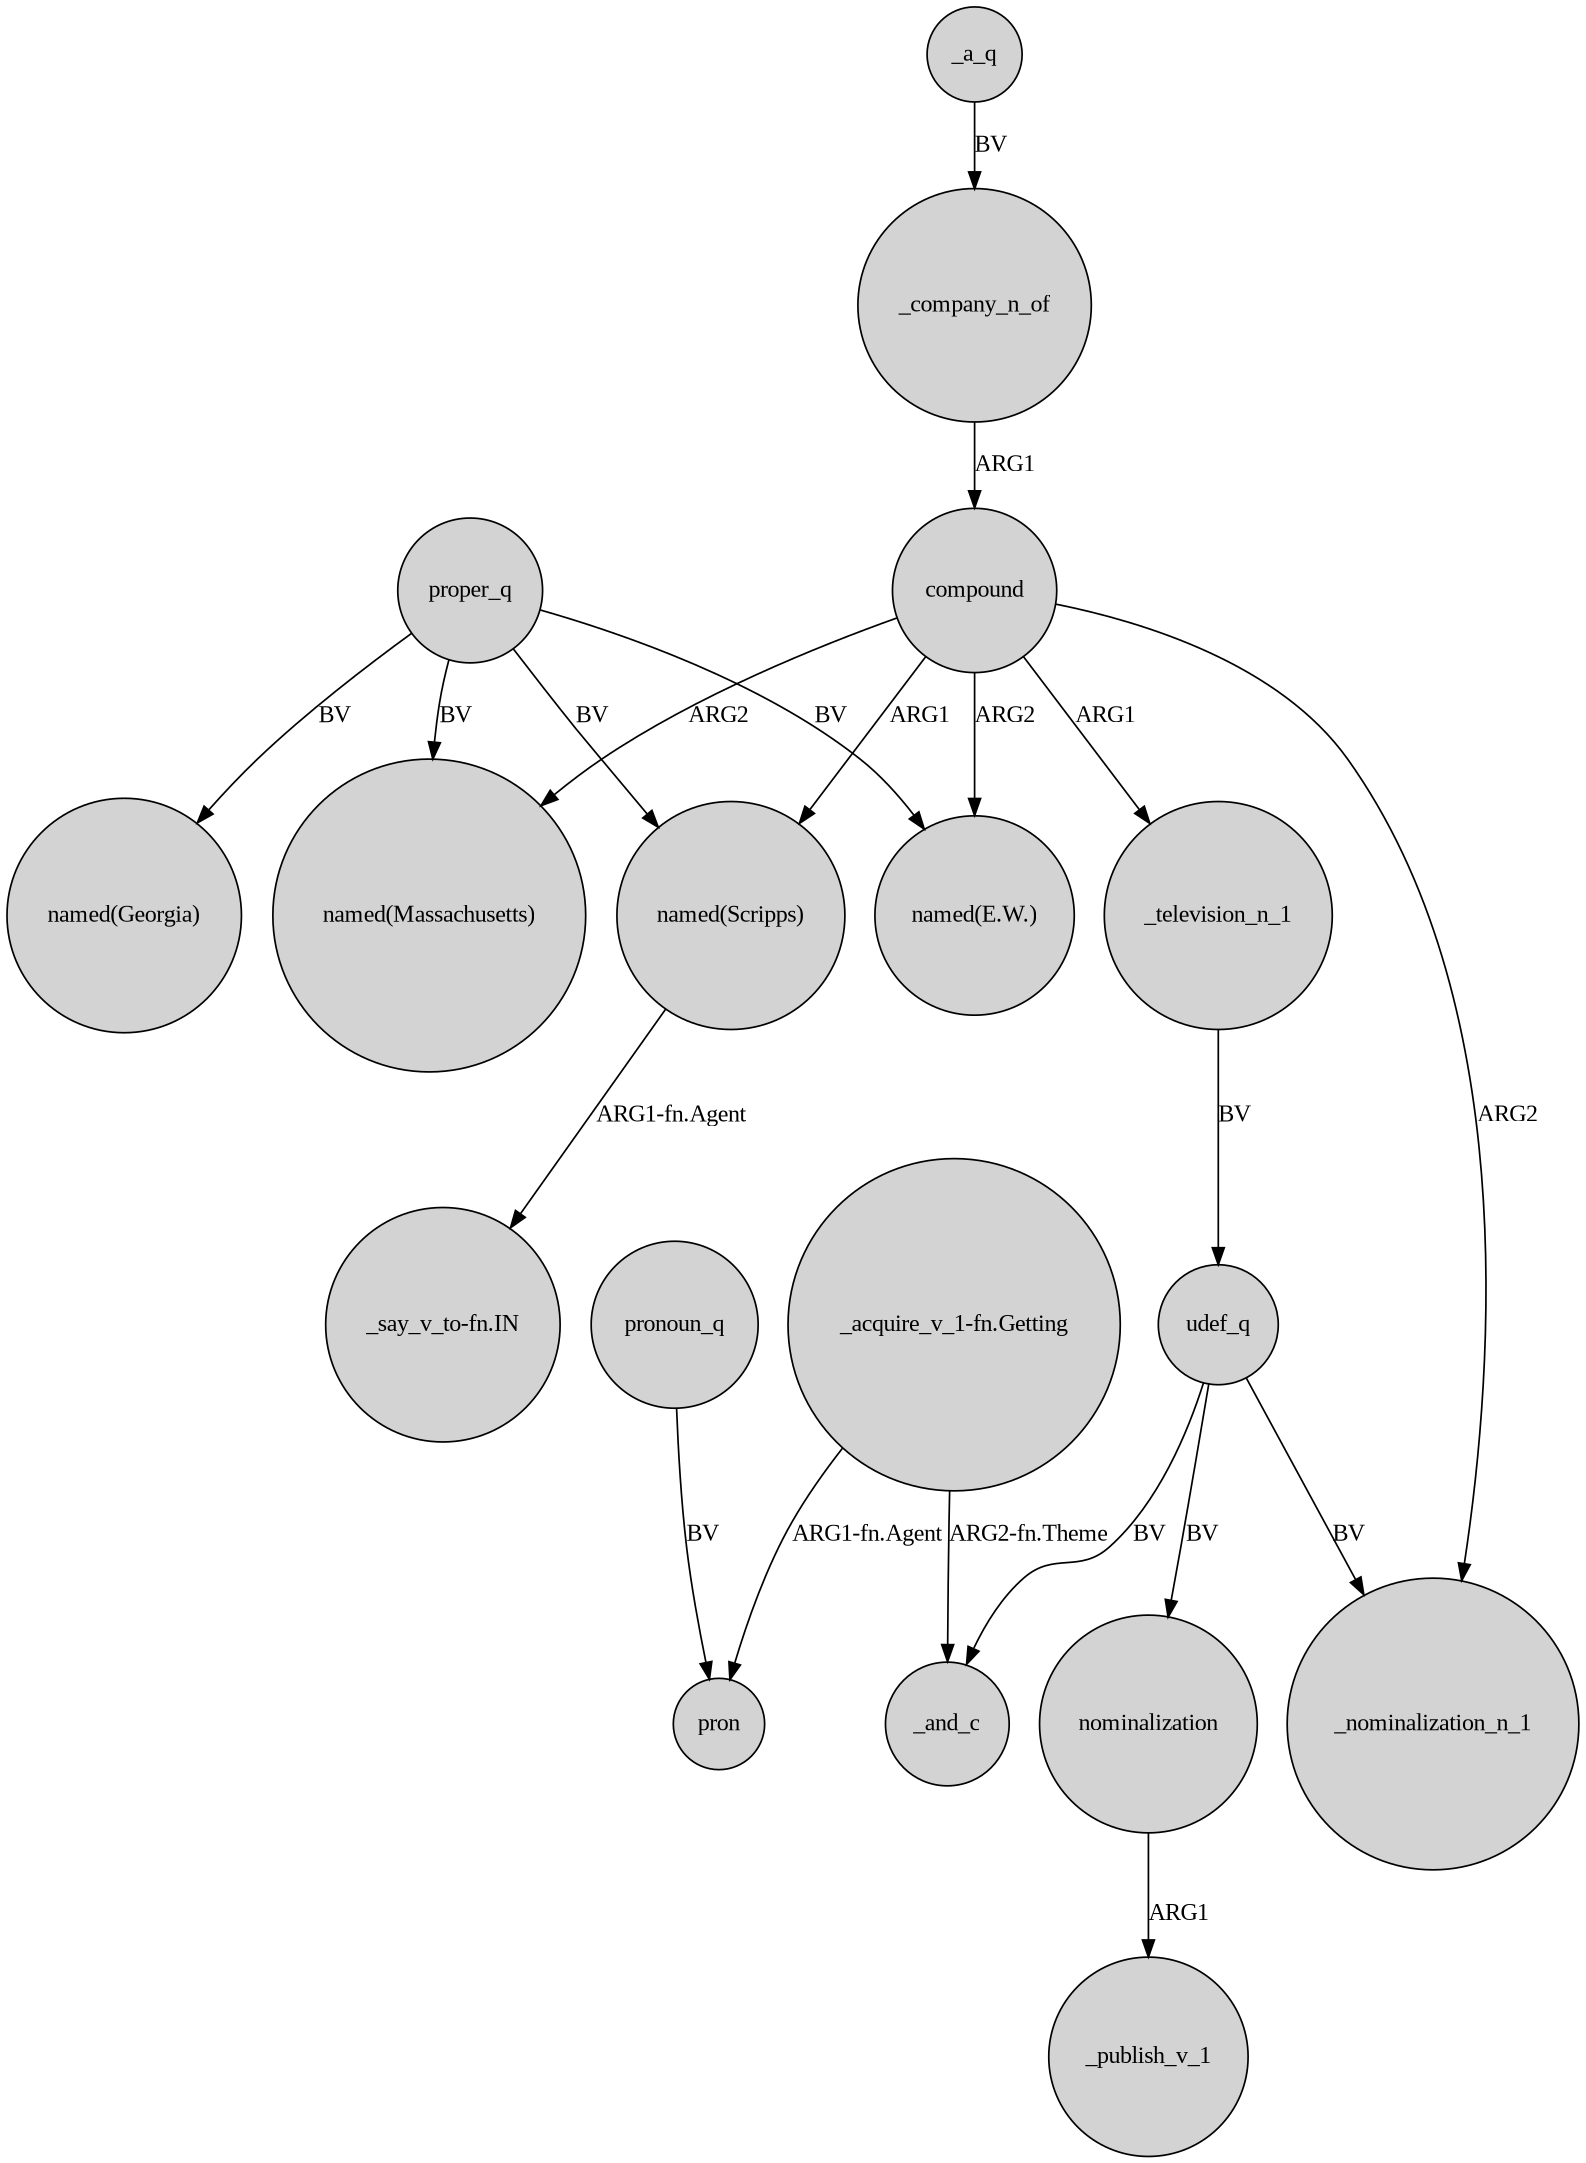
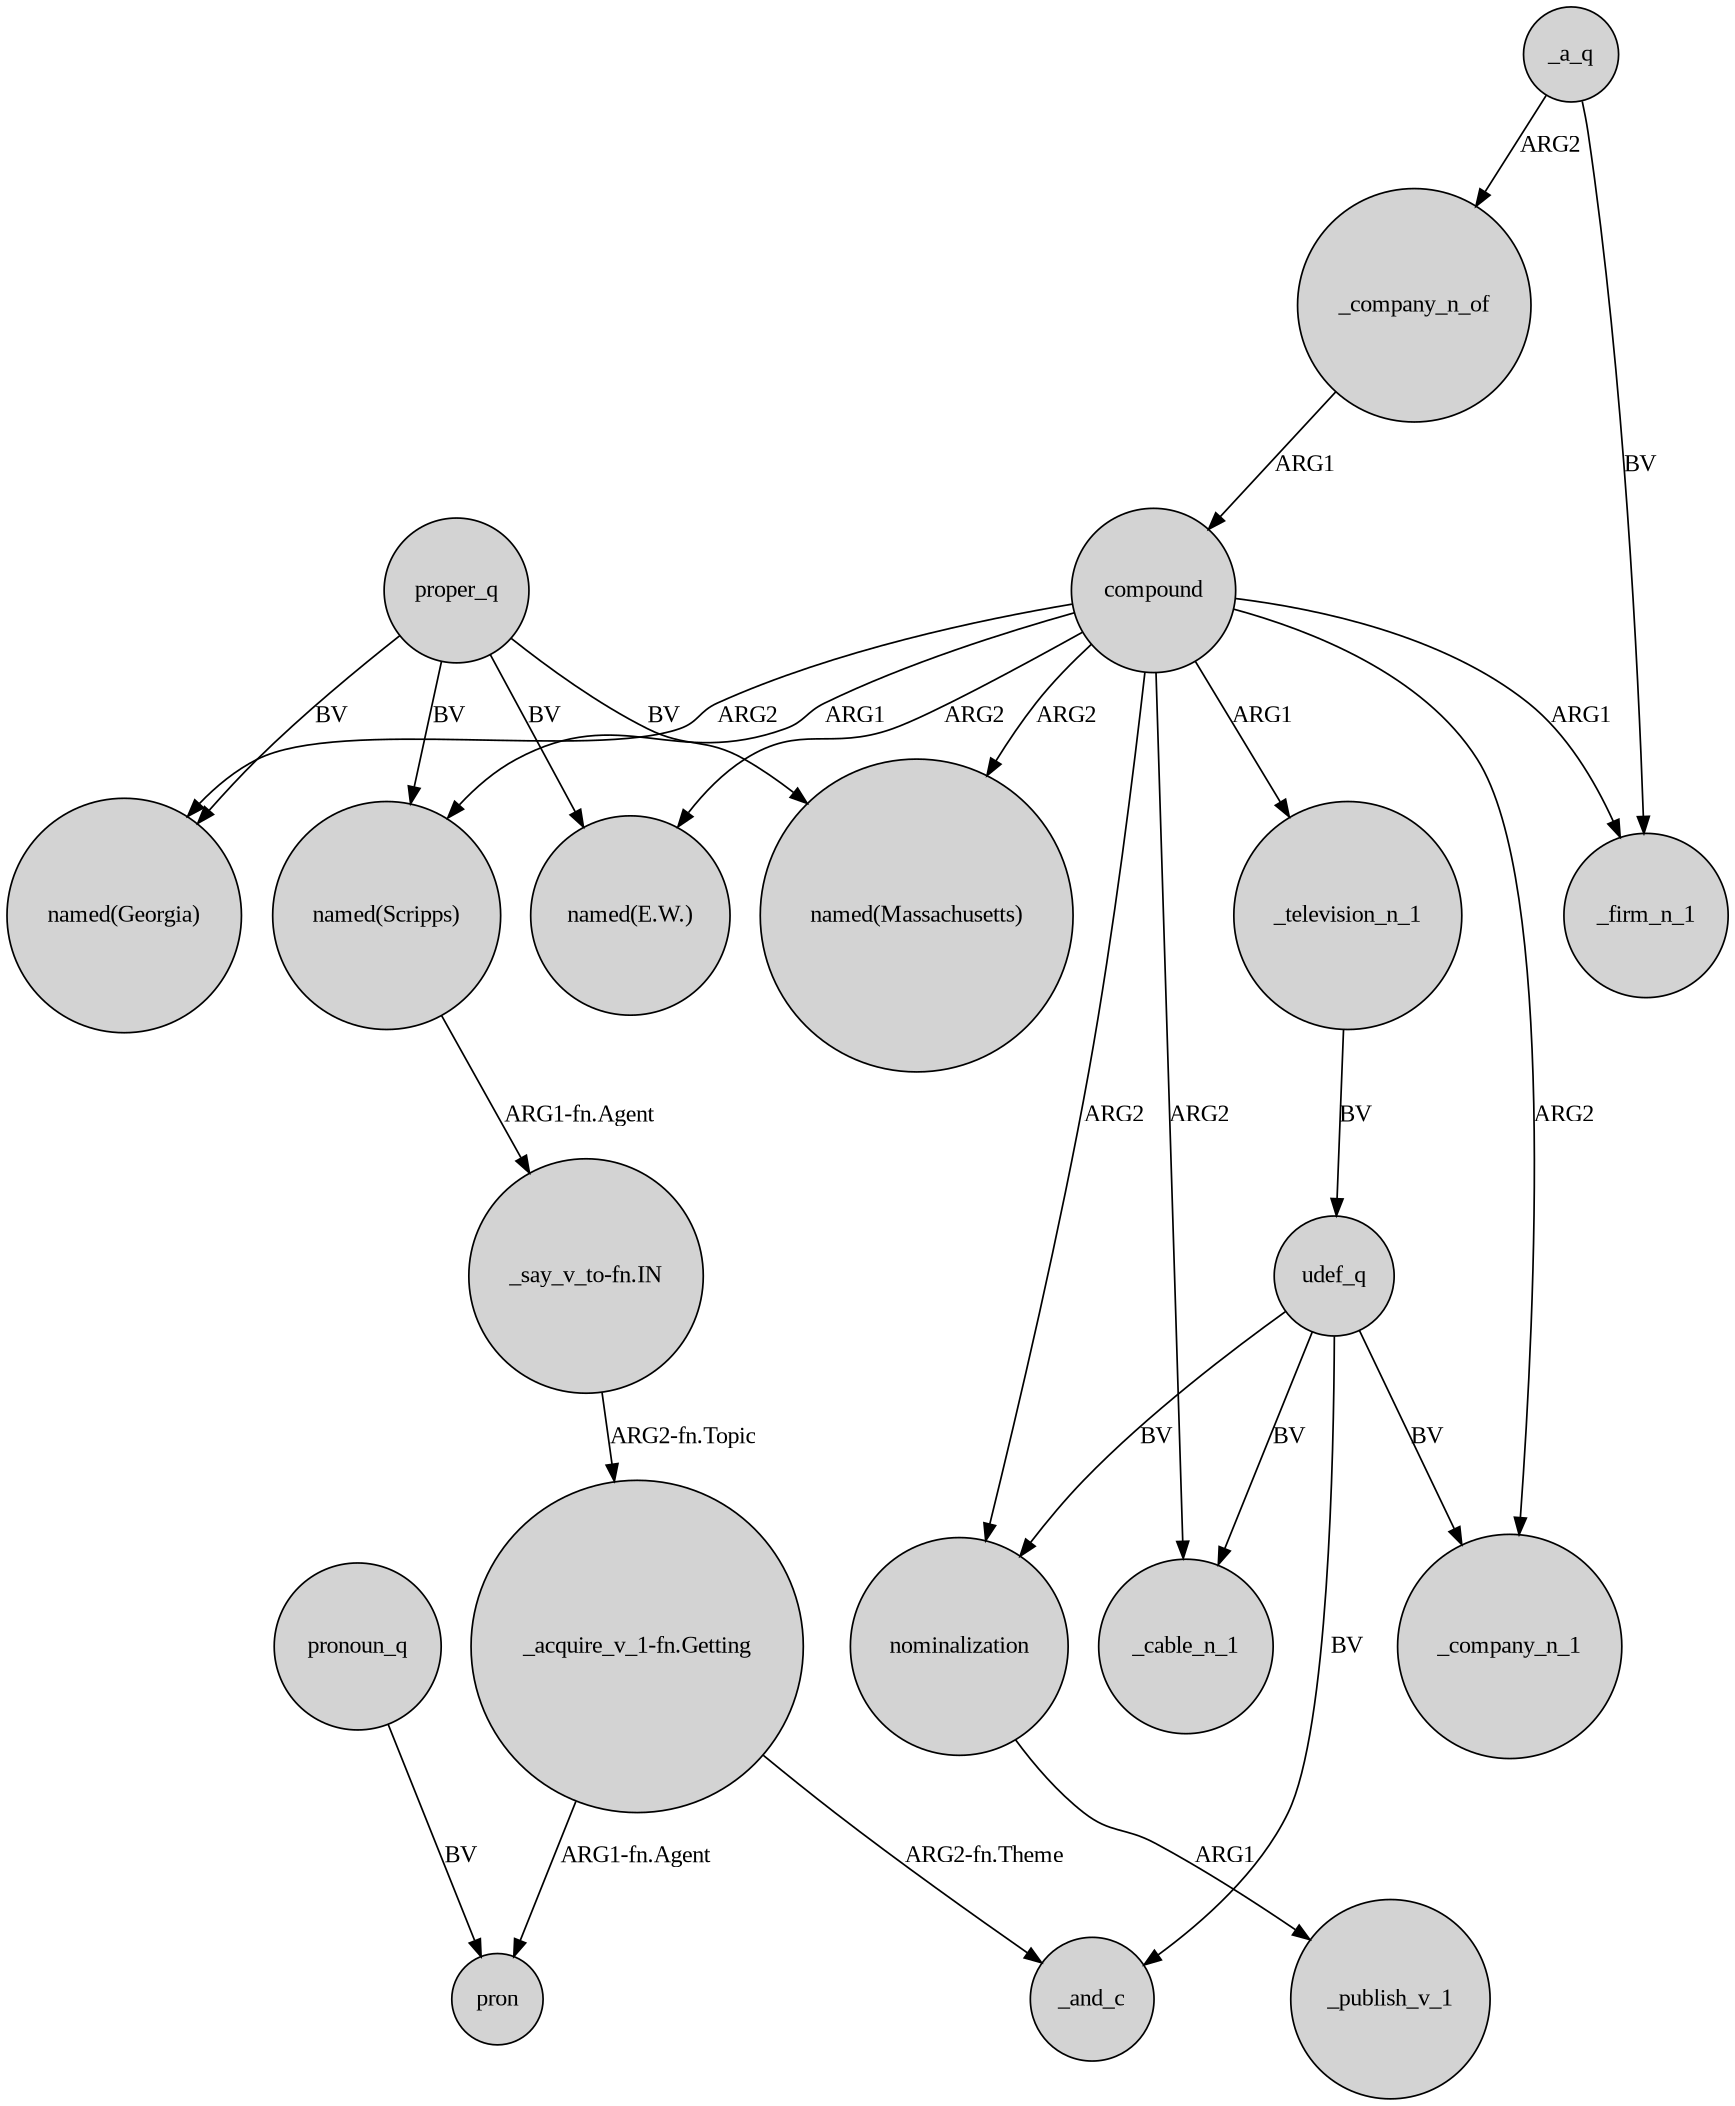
edge "_a_q" -> "_company_n_of": label "BV" -> "ARG2"
edge "compound" -> "named(Georgia)": added, label "ARG2"
node "_firm_n_1": added
edge "compound" -> "nominalization": added, label "ARG2"
edge "_say_v_to-fn.IN" -> "_acquire_v_1-fn.Getting": added, label "ARG2-fn.Topic"
node "_cable_n_1": added
node "_nominalization_n_1": label "_nominalization_n_1" -> "_company_n_1"
